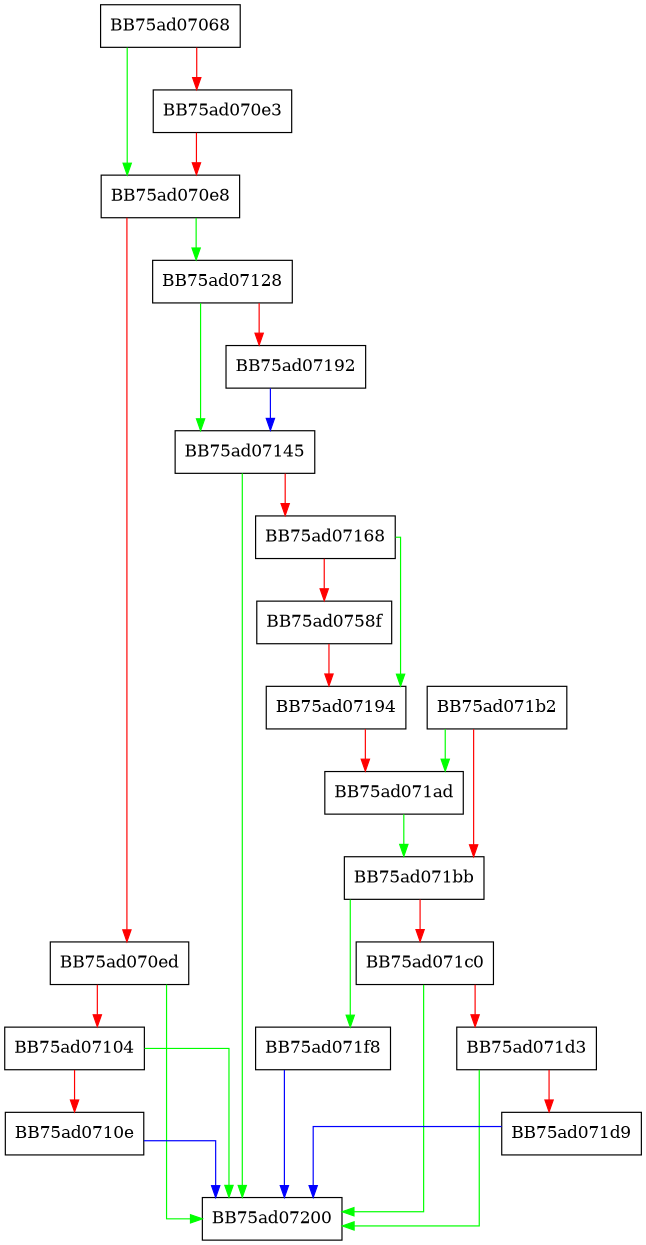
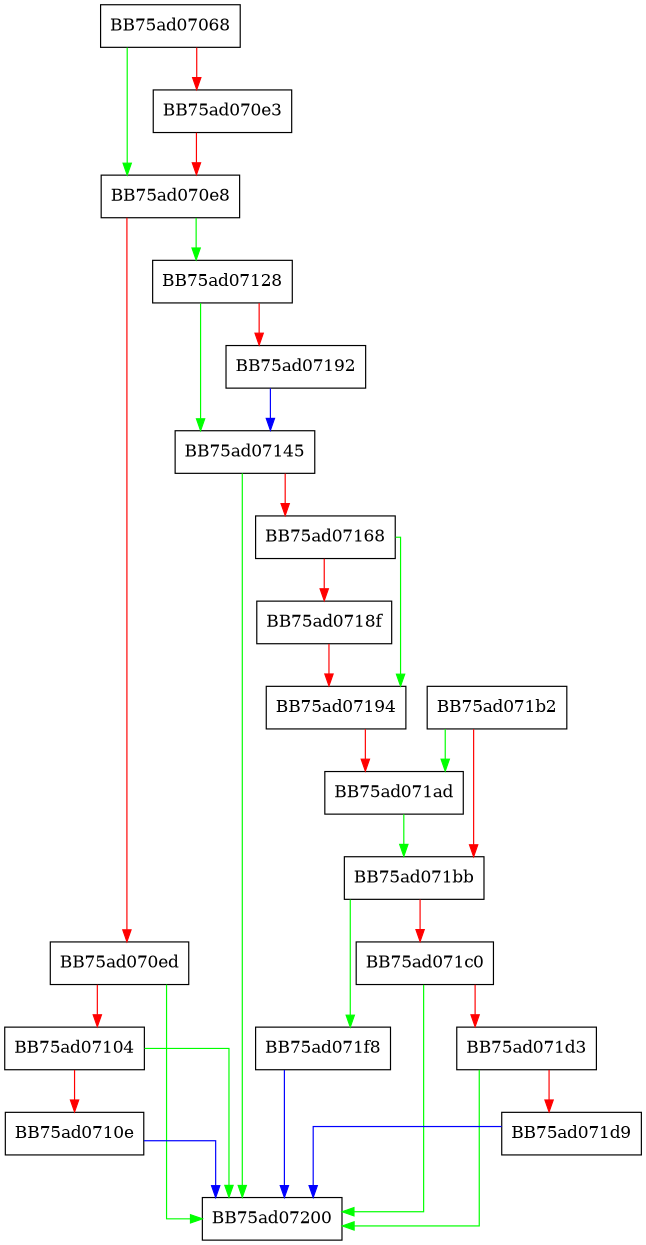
node "BB75ad0758f": label "BB75ad0758f" -> "BB75ad0718f"
